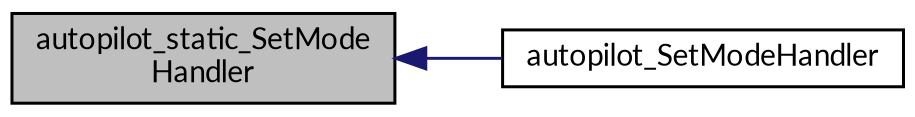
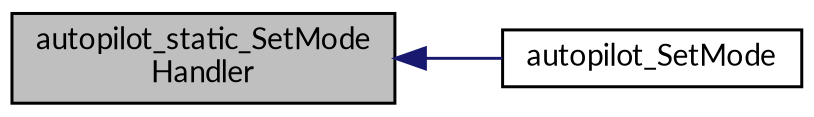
node "autopilot_SetModeHandler": label "autopilot_SetModeHandler" -> "autopilot_SetMode"
